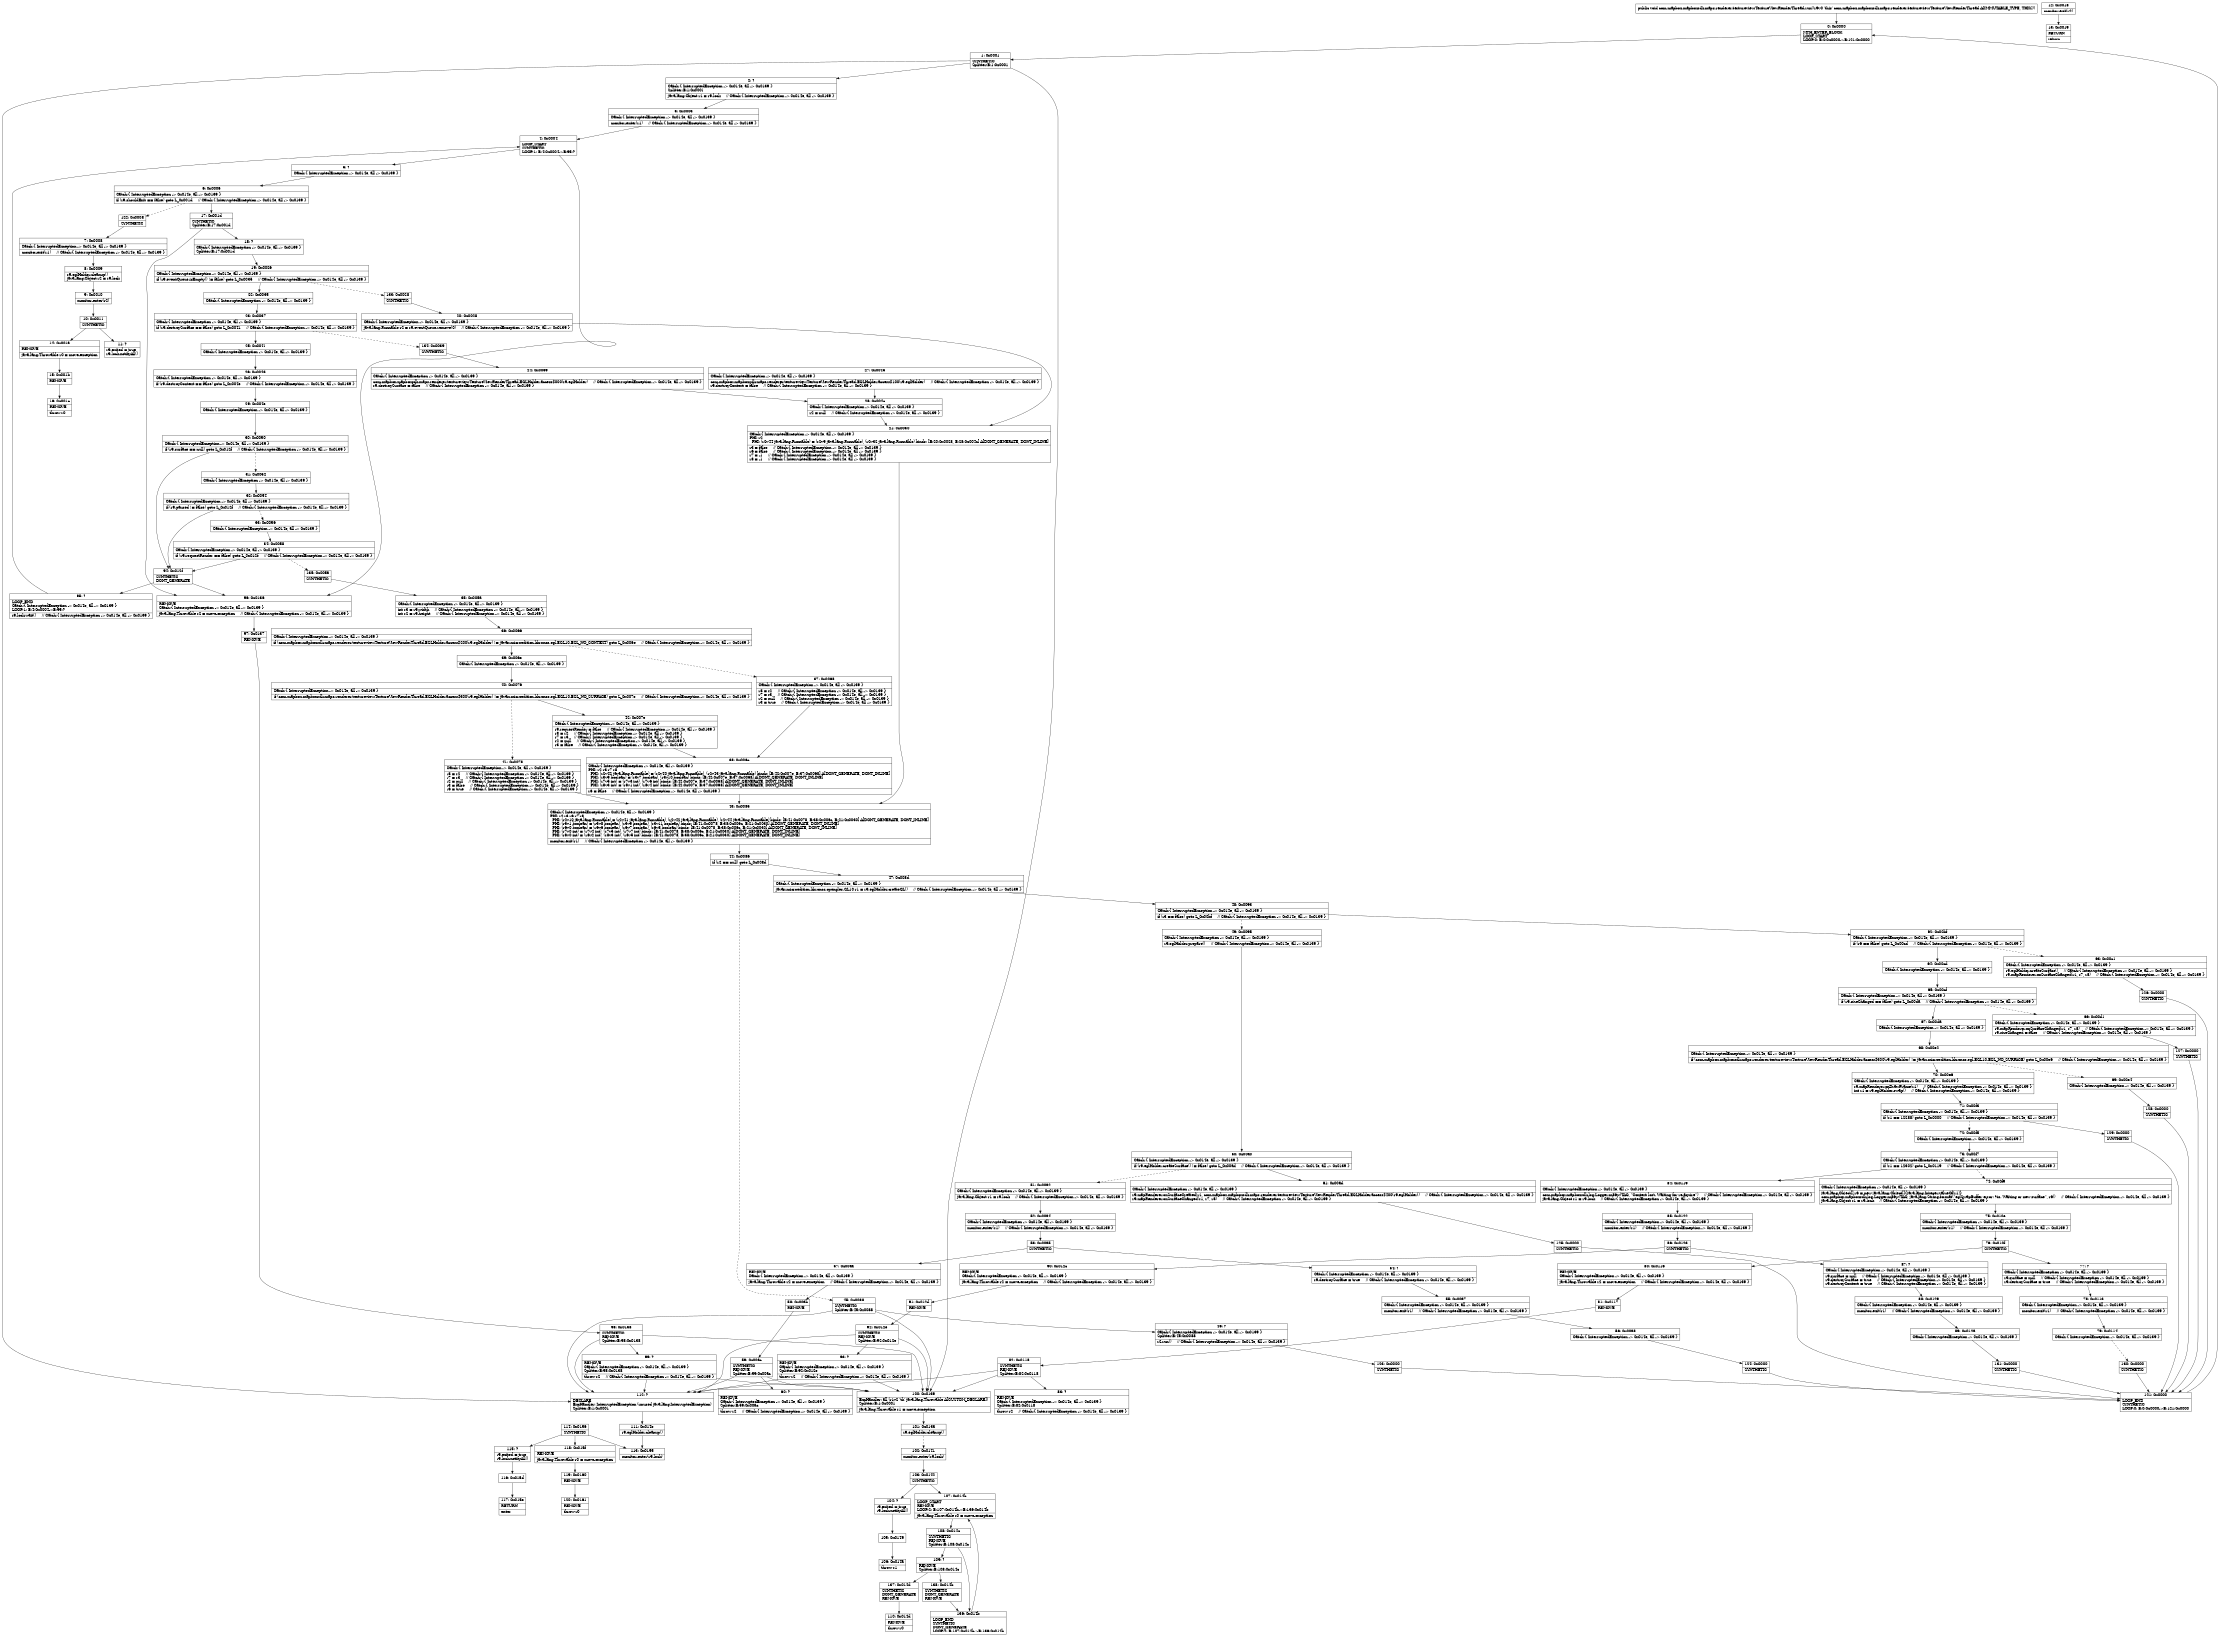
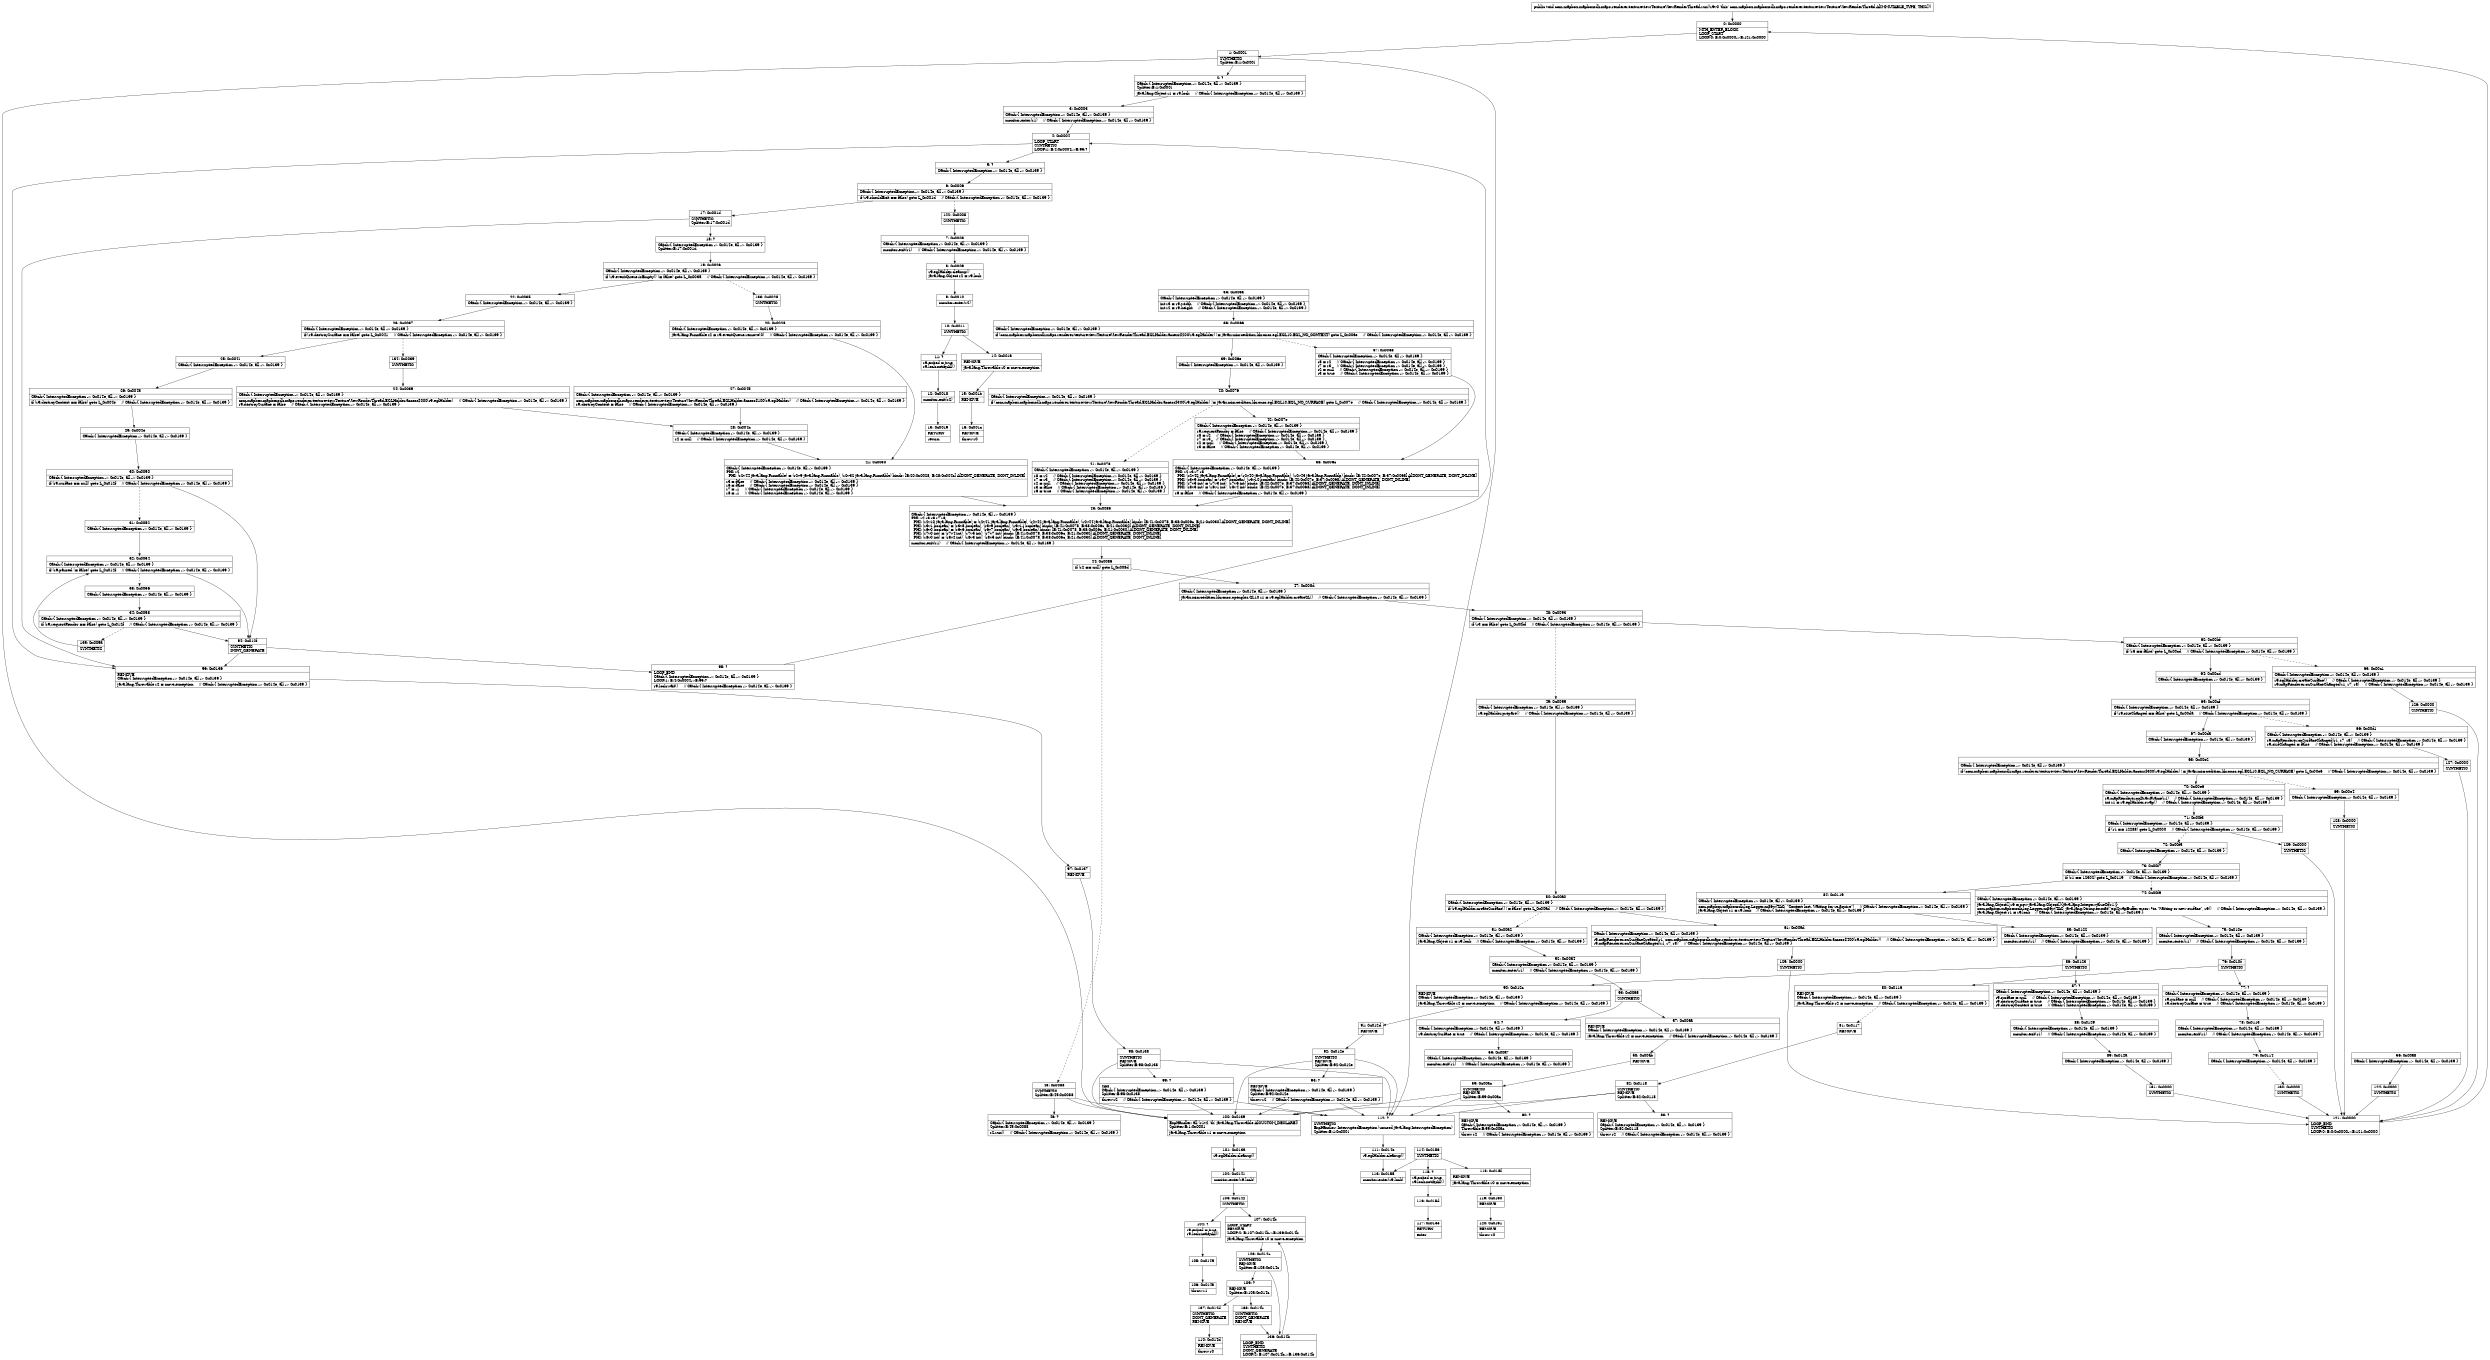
edge "11: ?" -> "12: 0x0018": added
edge "135: 0x005a" -> "35: 0x005a": now "135: 0x005a" -> "32: 0x0054"
edge "80: 0x0116" -> "81: 0x0117": style solid -> dashed
edge "55: 0x00a7" -> "56: 0x00a8": removed
node "99: ?": text "REMOVE" -> "TAG"
node "123: 0x0000": removed
node "112: ?": text "DECLARE" -> "SYNTHETIC"
node "60: ?": text "Splitter:B:59:0x00ac" -> "Throwable:B:59:0x00ac"
edge "101: 0x013a" -> "102: 0x0141": style dashed -> solid
